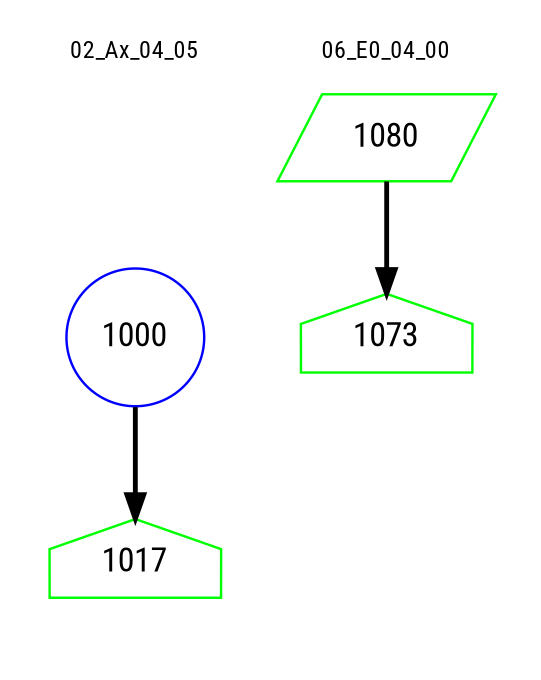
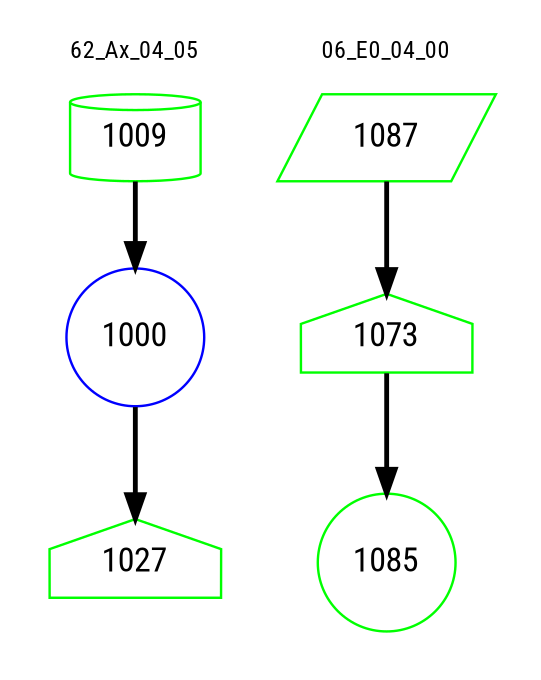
cluster "02_Ax_04_05": label "02_Ax_04_05" -> "62_Ax_04_05"
node "1009": added
node "1080": label "1080" -> "1087"
node "1017": label "1017" -> "1027"
node "1085": added
